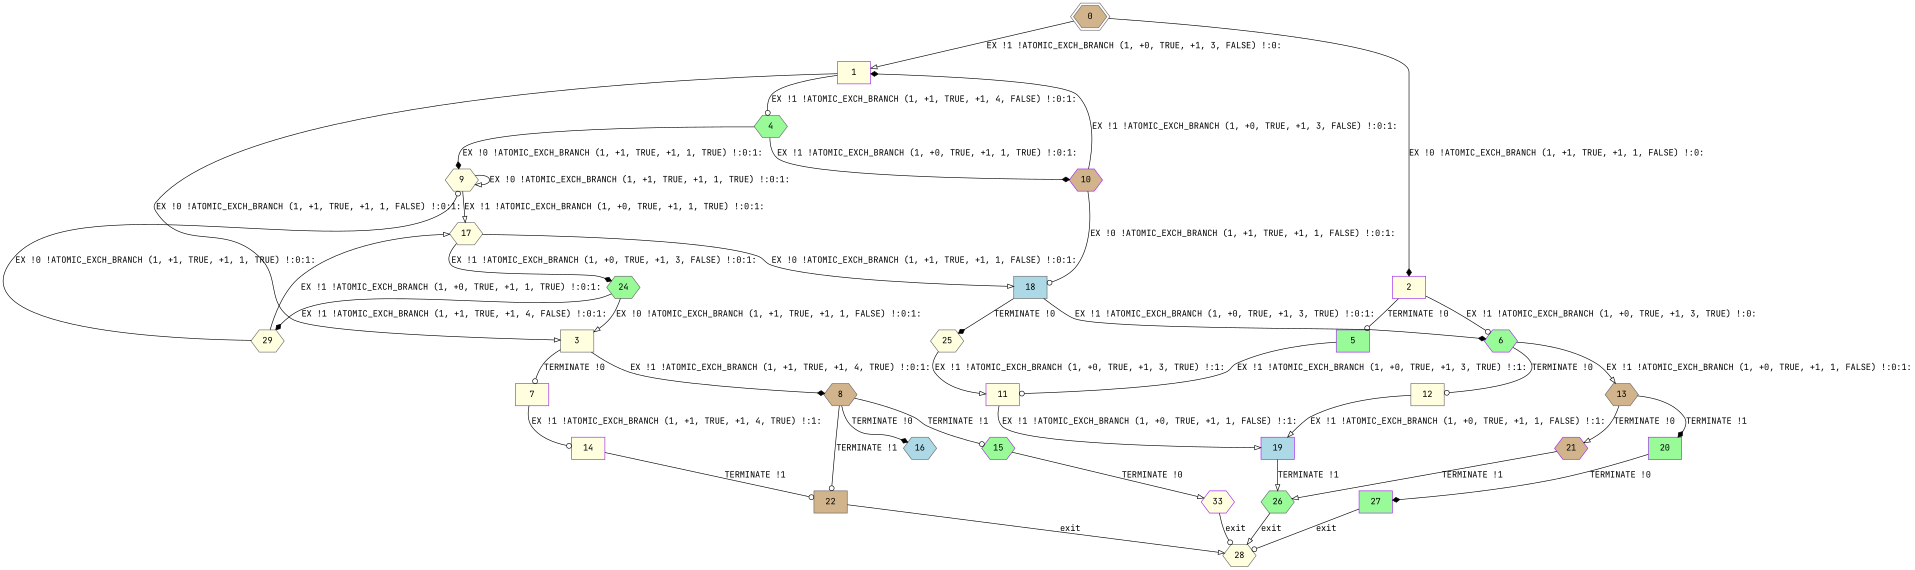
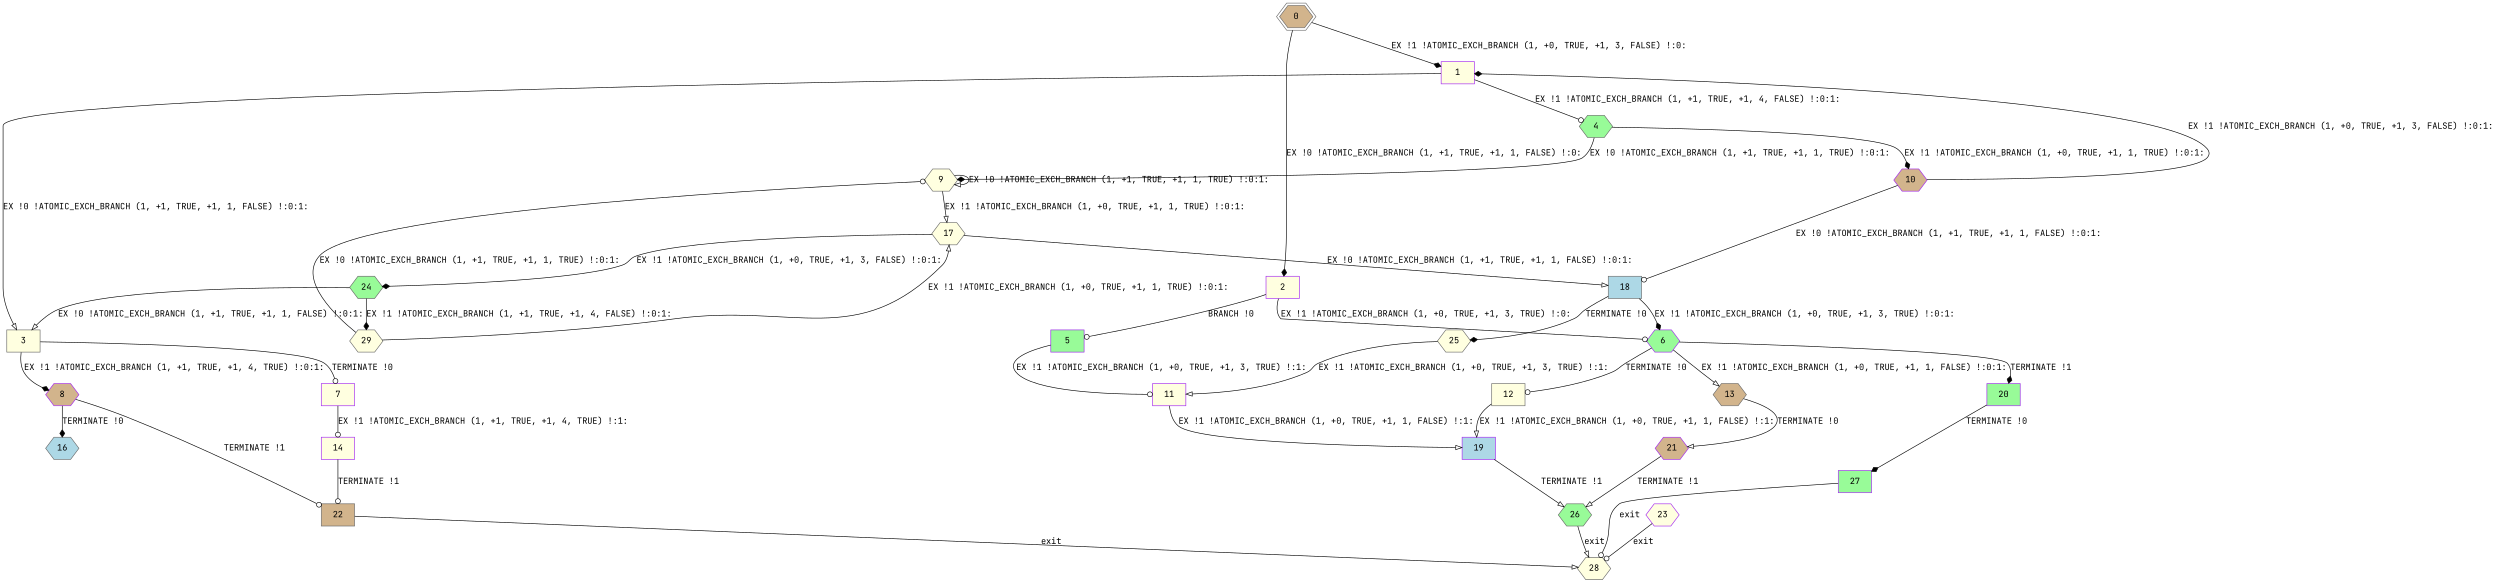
edge "0" -> "1": arrowhead onormal -> diamond
edge "2" -> "5": label "TERMINATE !0" -> "BRANCH !0"
node "8": color gray40 -> purple
edge "13" -> "20": now "6" -> "20"
node "15": removed
node "33": label "33" -> "23"
